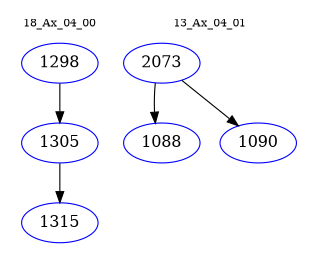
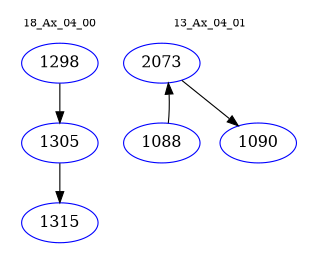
edge "2073" -> "1088": reversed
